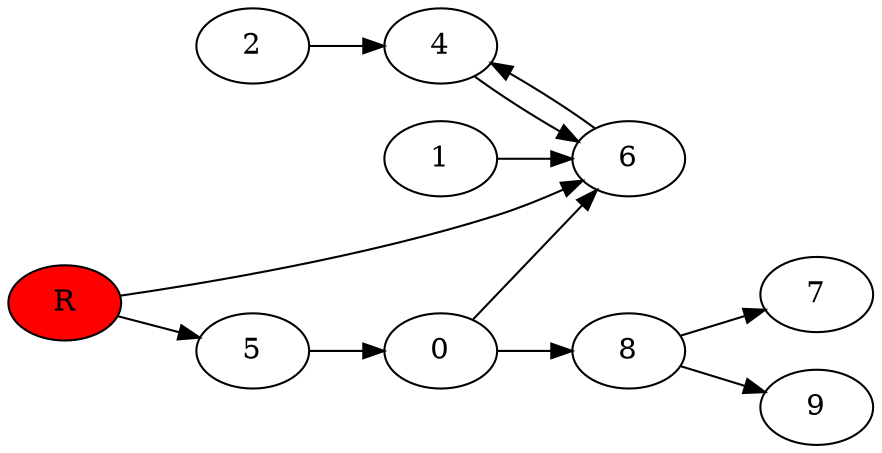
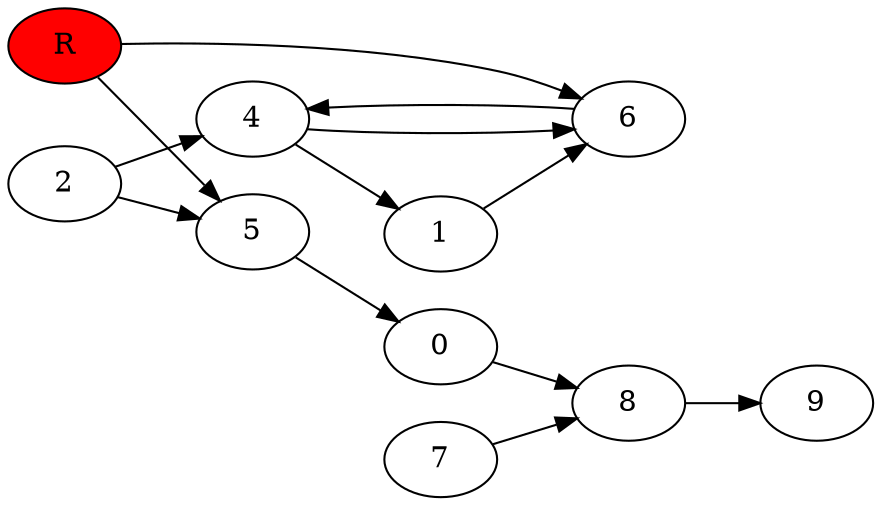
edge "4" -> "1": added
edge "2" -> "5": added
edge "0" -> "6": removed
edge "8" -> "7": reversed
